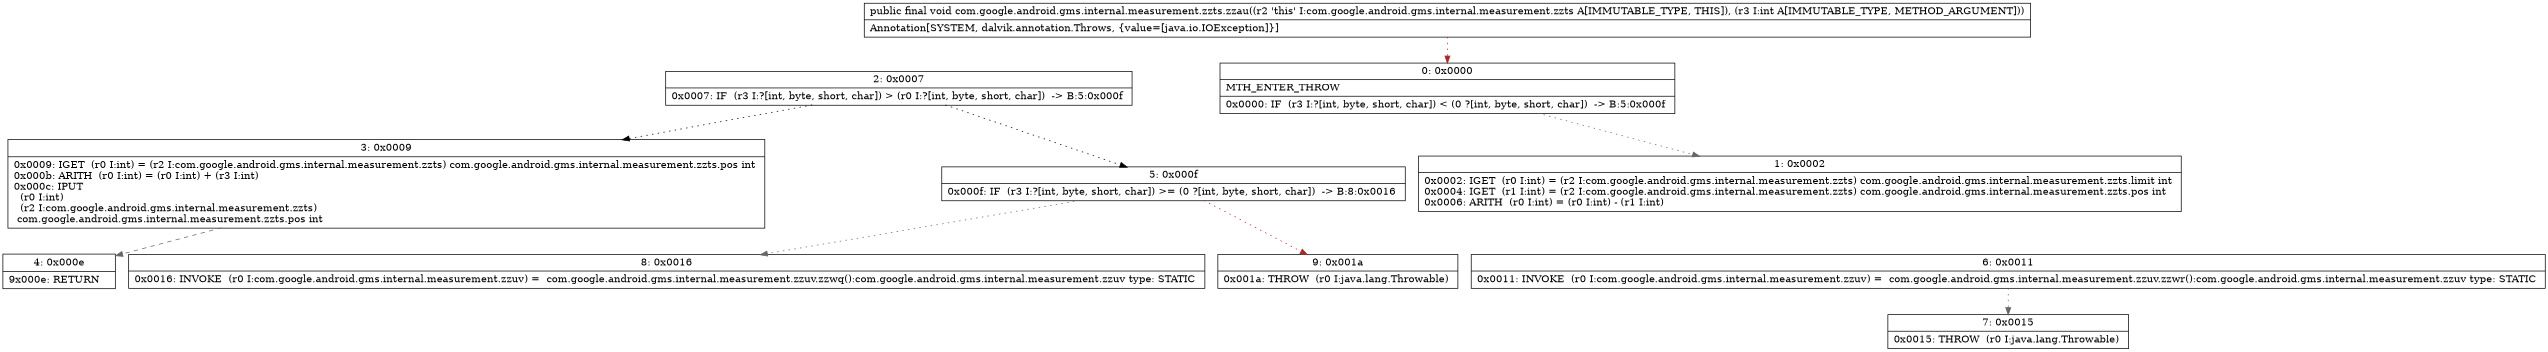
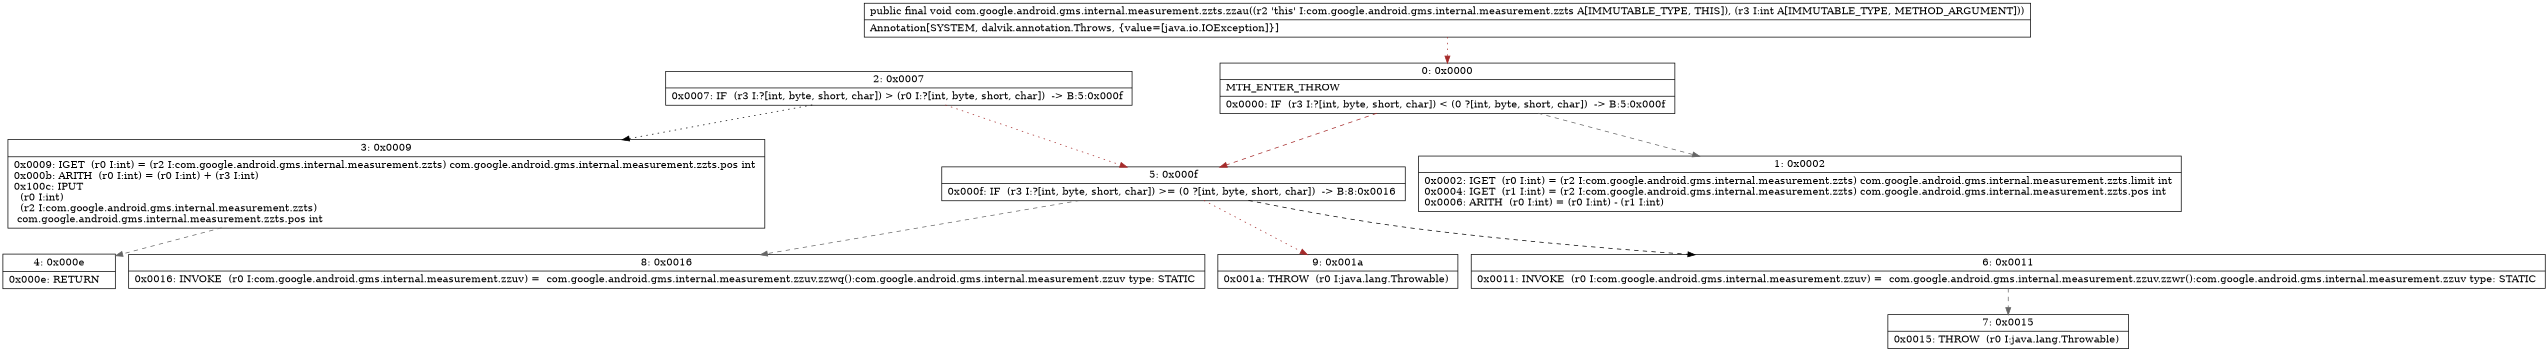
edge "0: 0x0000" -> "1: 0x0002": style dotted -> dashed
edge "2: 0x0007" -> "5: 0x000f": color black -> brown
edge "0: 0x0000" -> "5: 0x000f": added
node "3: 0x0009": text "0x000c: IPUT" -> "0x100c: IPUT"
edge "5: 0x000f" -> "8: 0x0016": style dotted -> dashed
edge "5: 0x000f" -> "6: 0x0011": added
node "4: 0x000e": text "9x000e: RETURN" -> "0x000e: RETURN"
edge "6: 0x0011" -> "7: 0x0015": style dotted -> dashed
